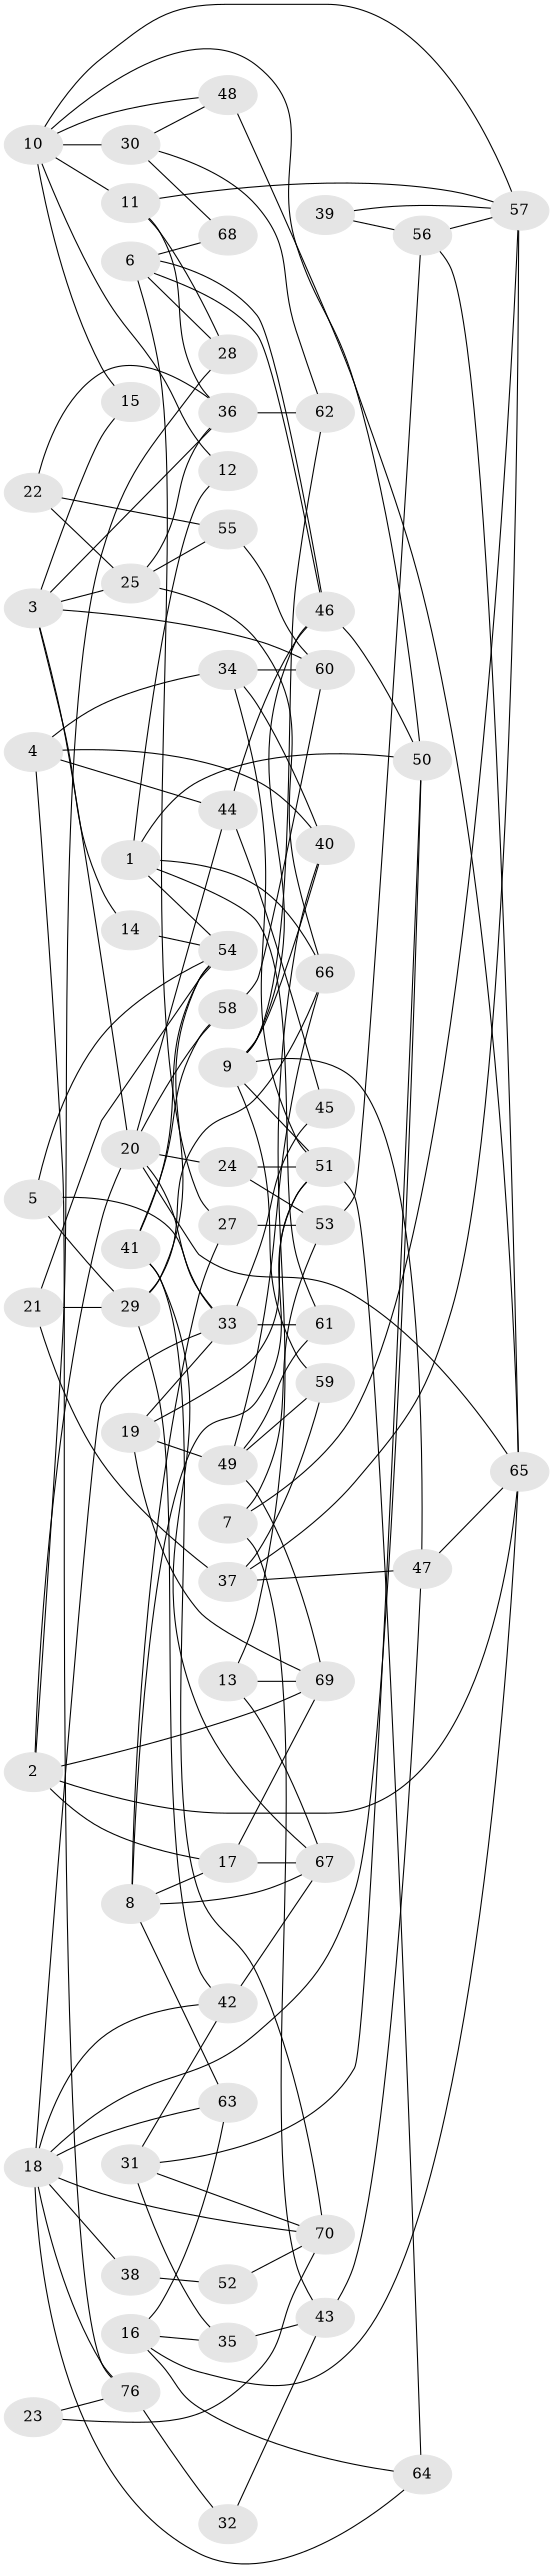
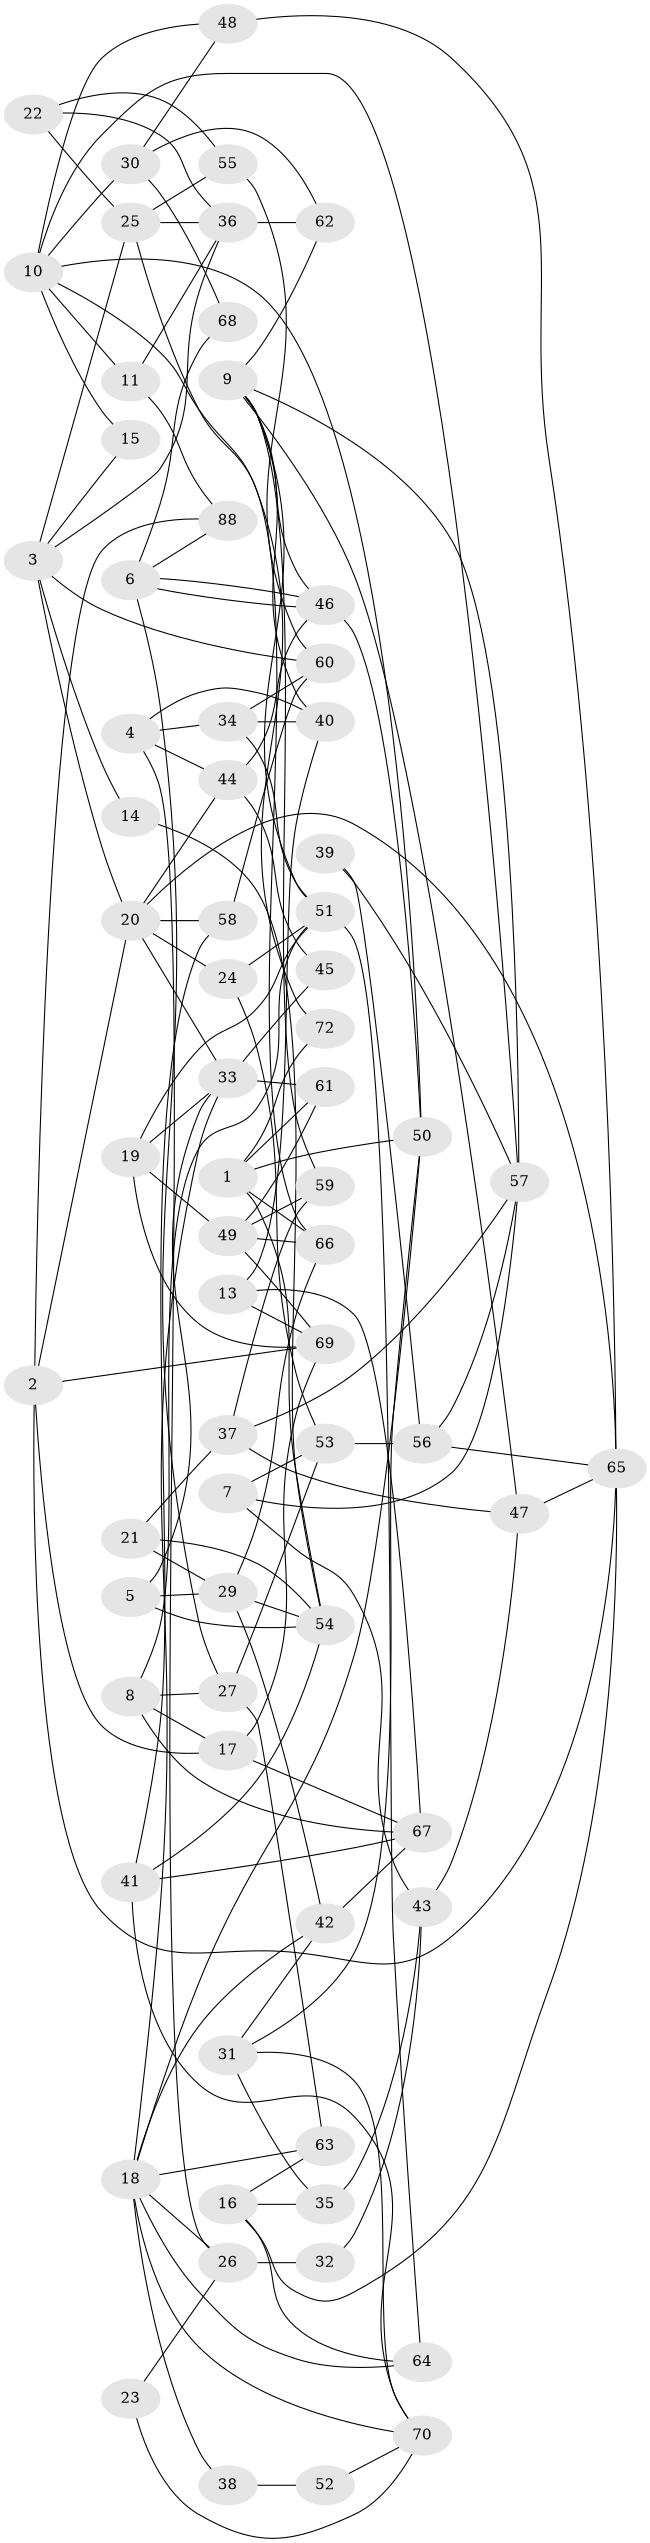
edge "11" -- "57": now "9" -- "57"
node "28": label "28" -> "88"
node "12": label "12" -> "72"
edge "8" -- "63": now "27" -- "63"
node "76": label "76" -> "26"
